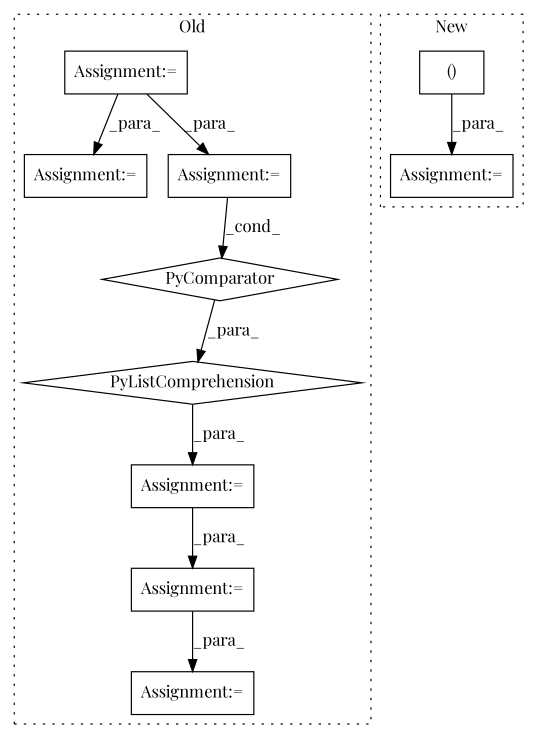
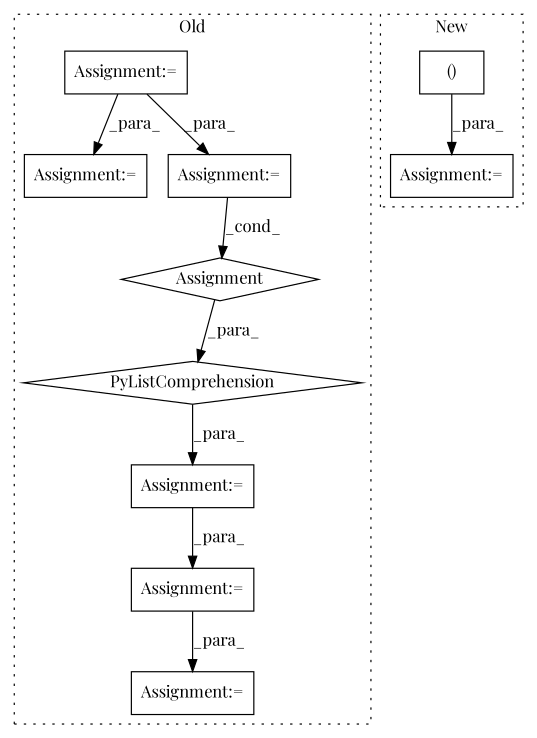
node "PyComparator": label "PyComparator" -> "Assignment"
